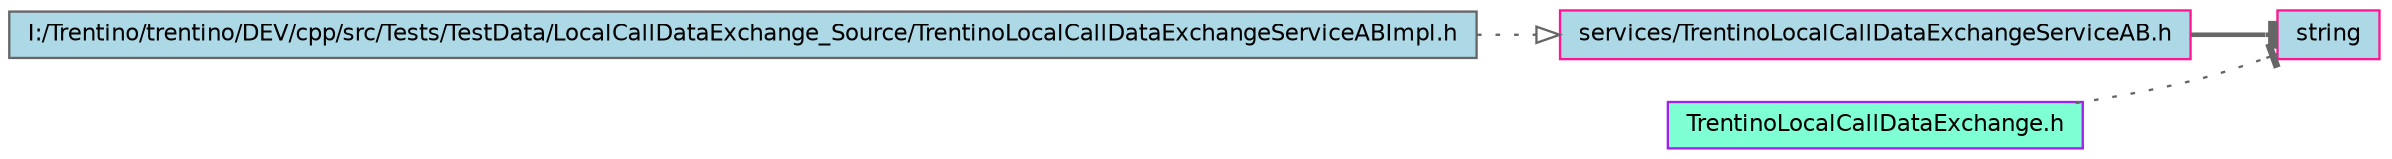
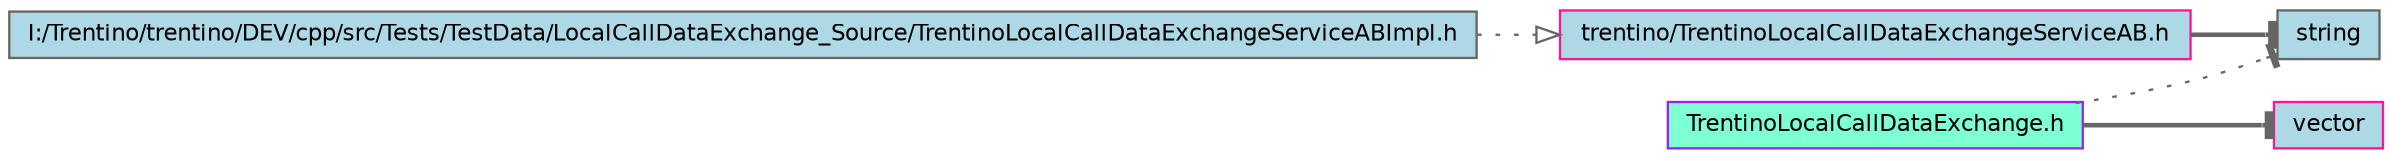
node "services/TrentinoLocalCallDataExchangeServiceAB.h": label "services/TrentinoLocalCallDataExchangeServiceAB.h" -> "trentino/TrentinoLocalCallDataExchangeServiceAB.h"
node "string": color deeppink -> gray40
node "vector": added
